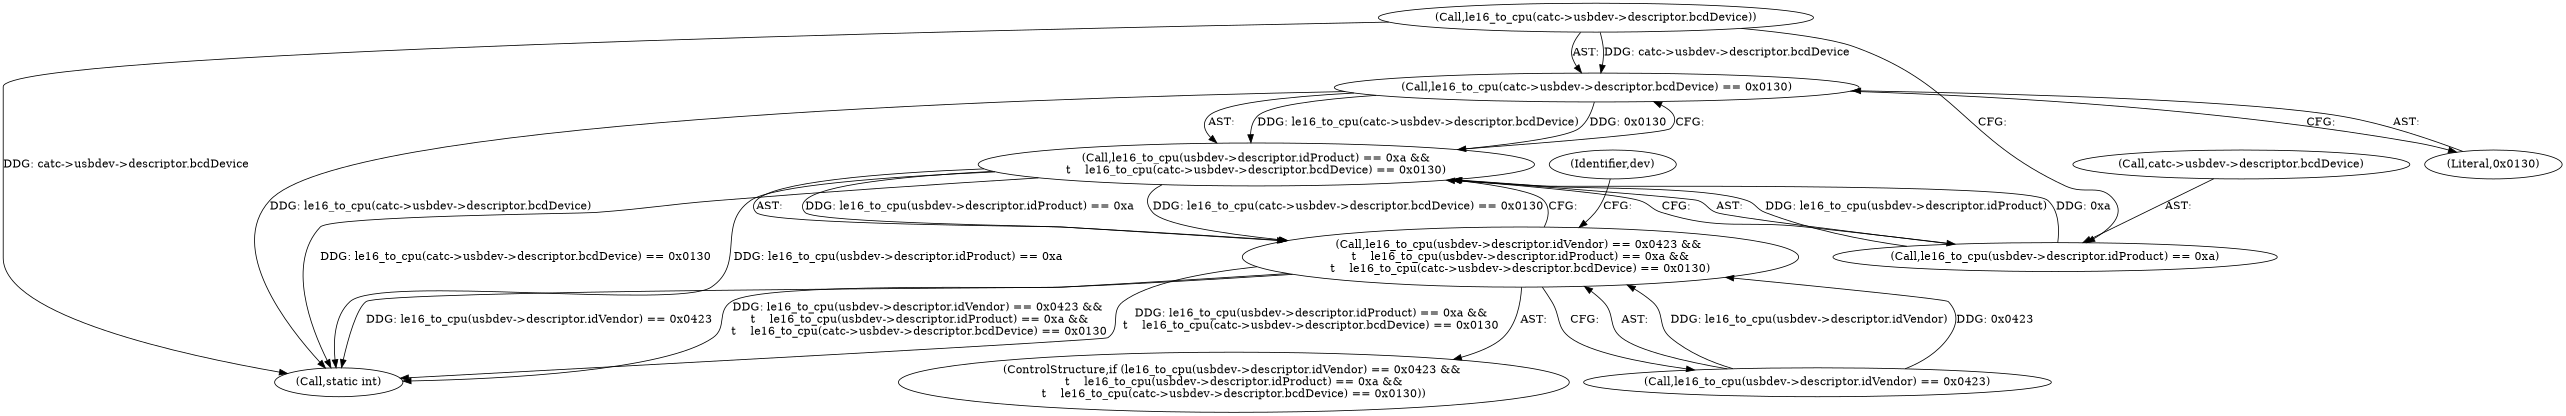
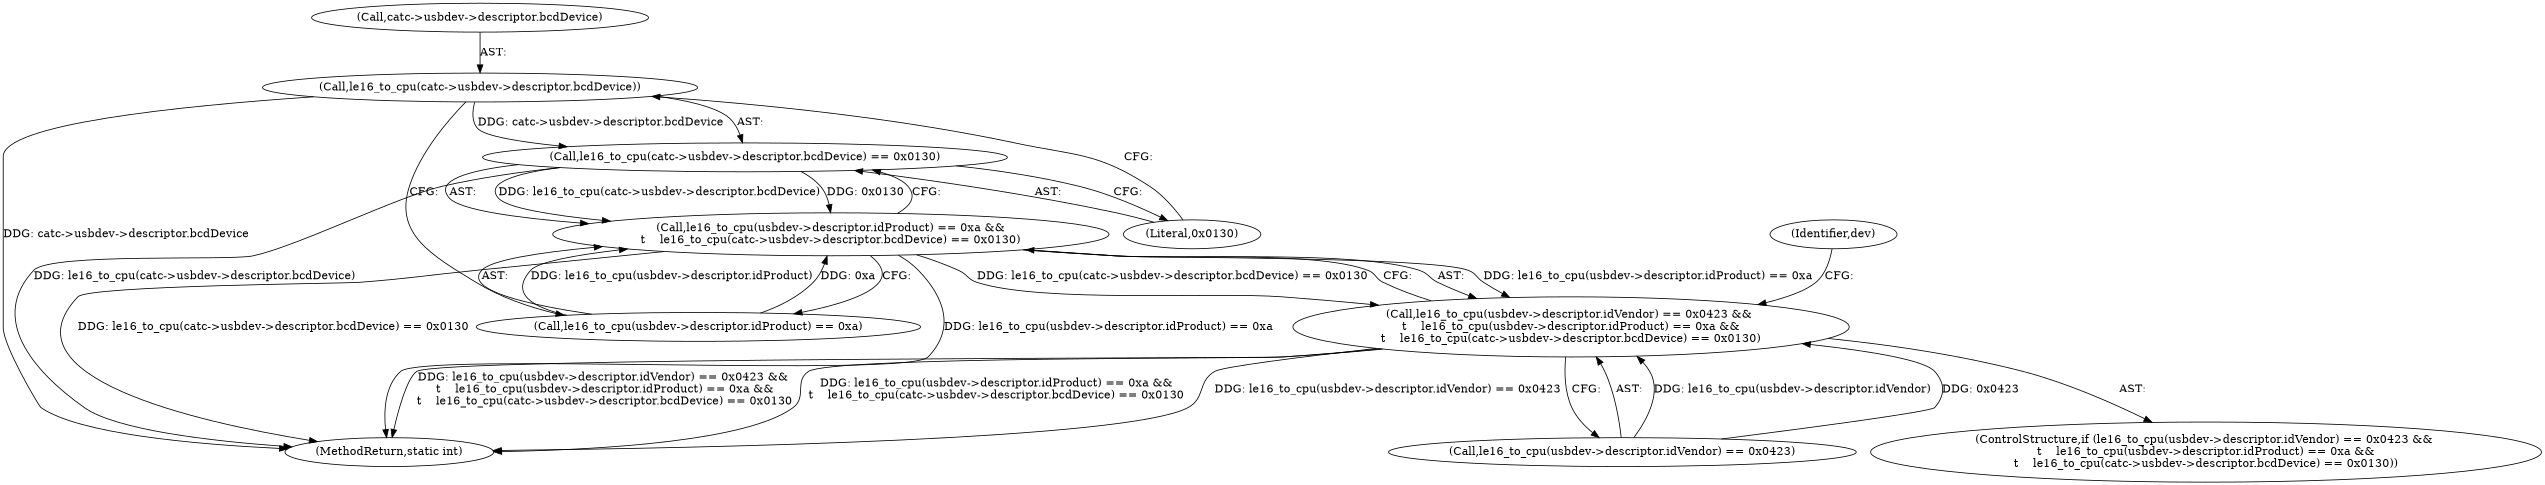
edge "(Literal,0x0130)" -> "(Call,le16_to_cpu(catc->usbdev->descriptor.bcdDevice))": added, label "CFG:"
edge "(Call,catc->usbdev->descriptor.bcdDevice)" -> "(Call,le16_to_cpu(usbdev->descriptor.idProduct) == 0xa)": now "(Call,catc->usbdev->descriptor.bcdDevice)" -> "(Call,le16_to_cpu(catc->usbdev->descriptor.bcdDevice))"
node "(Call,static int)": label "(Call,static int)" -> "(MethodReturn,static int)"
